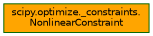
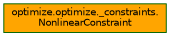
node "scipy.optimize._constraints. NonlinearConstraint": label "scipy.optimize._constraints. NonlinearConstraint" -> "optimize.optimize._constraints. NonlinearConstraint"
